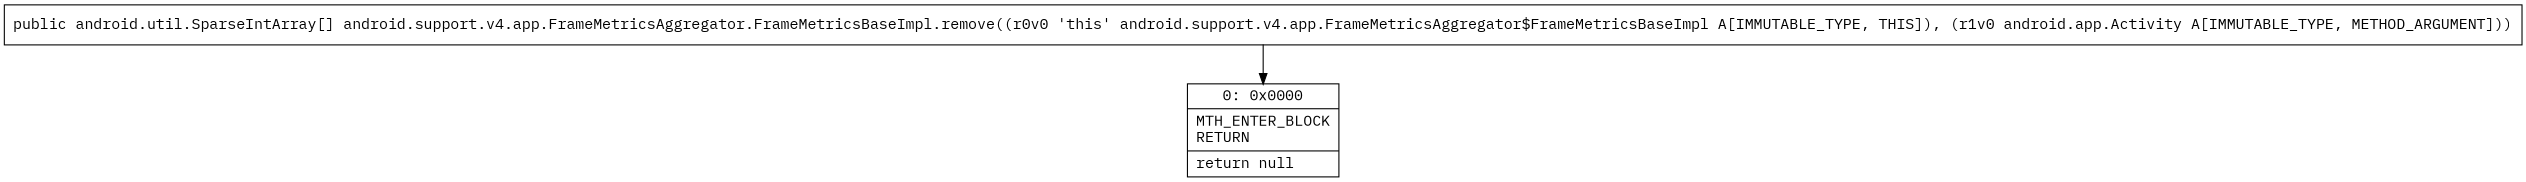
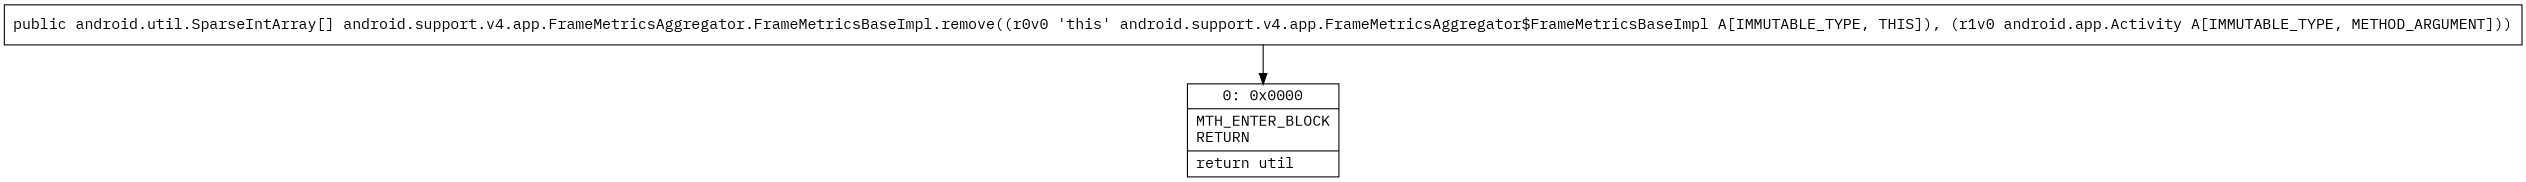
node "0: 0x0000": text "return null" -> "return util"
